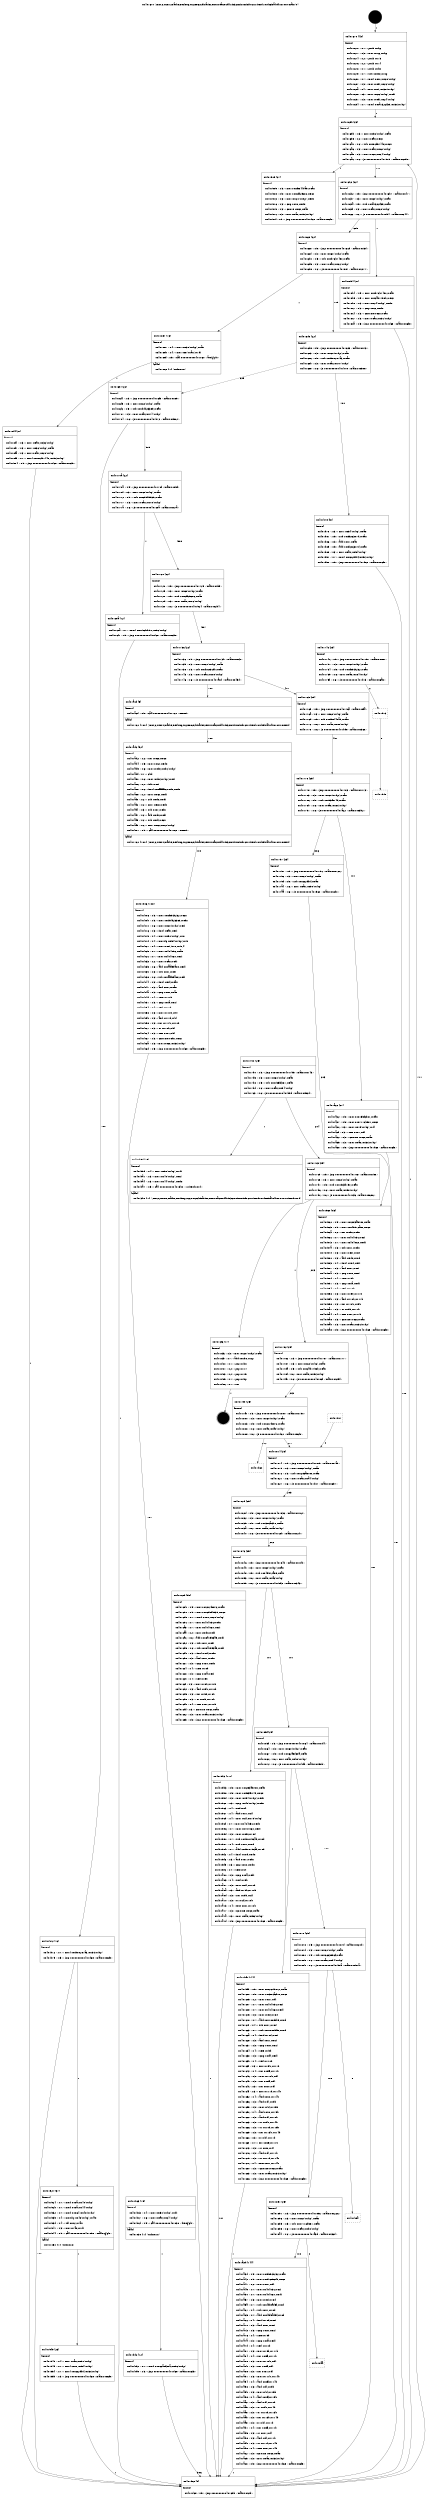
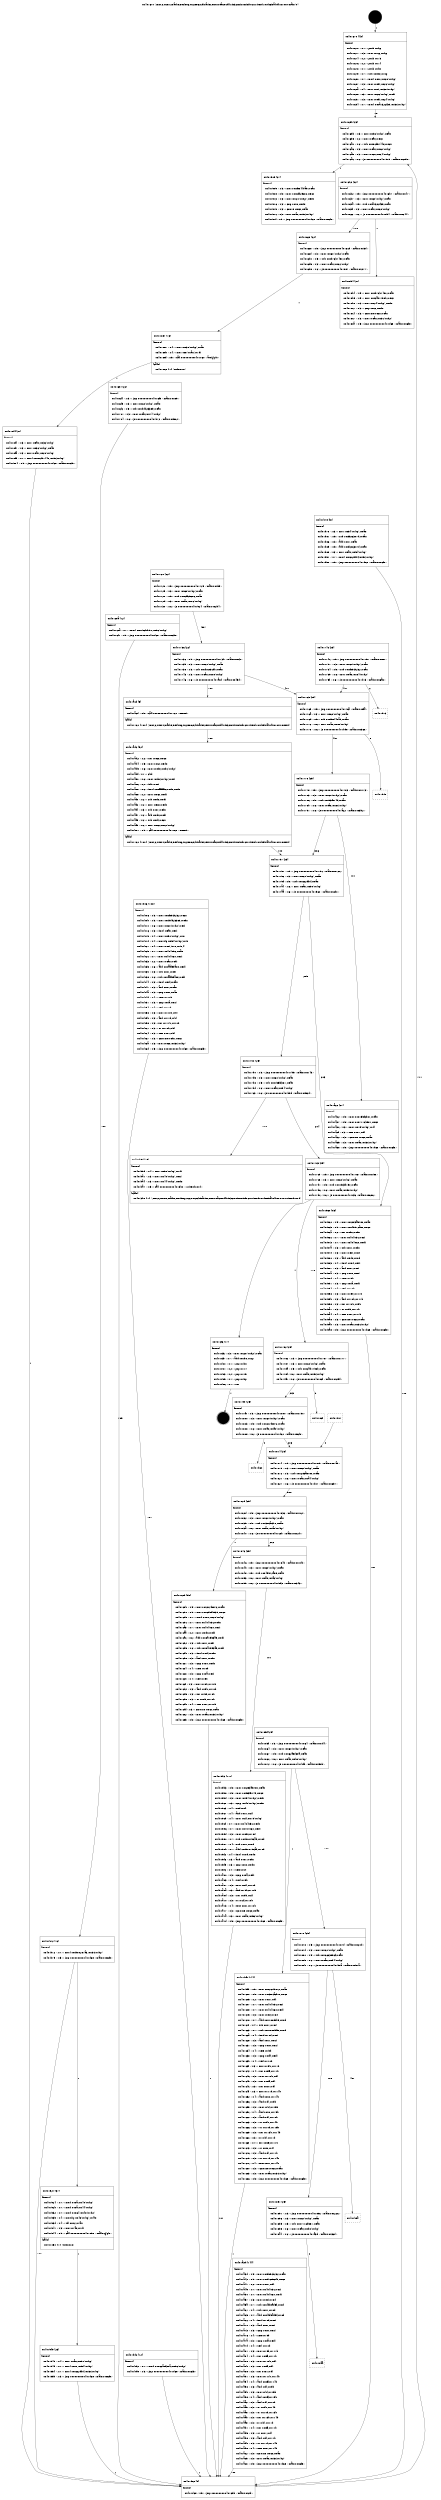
edge "0x401670 [43]" -> "0x40169b [23]": label " 1" -> " 101"
edge "0x40169b [23]" -> "0x4016b2 [22]": removed, label "711"
edge "0x4016b2 [22]" -> "0x4016c8 [22]": label " 609" -> " 710"
node "0x4016de [22]": removed
node "0x40170a [22]": removed
edge "0x40174c [25]" -> "0x401765 [25]": added, label "407"
edge "0x401d13" -> "0x401bde": now "0x401765 [25]" -> "0x401bde"
edge "0x401ad2 [52]" -> "0x401b06 [108]": now "0x401ad2 [52]" -> "0x401797 [25]"
edge "0x401797 [25]" -> "0x4017b0 [25]": added, label "205"
edge "0x4017b0 [25]" -> "0x401b9d [15]": label " 1" -> " 710"
edge "0x4017c9 [25]" -> "0x4017e2 [25]": label " 203" -> " 710"
edge "0x401cea [12]" -> "0x401d6e [5]": label " 1" -> " 709"
node "0x4018cf": added
edge "0x4017fb [25]" -> "0x401d60": label " 202" -> " 0"
edge "0x4017fb [25]" -> "0x401814 [25]": label " 201" -> " 203"
edge "0x4018b4 [27]" -> "0x401d6e [5]": removed, label "1"
edge "0x401814 [25]" -> "0x40182d [25]": label " 203" -> " 508"
edge "0x40182d [25]" -> "0x401c8b [95]": added, label "1"
edge "0x401846 [25]" -> "0x40185f [25]": removed, label "101"
edge "0x401a22 [27]" -> "0x401d6e [5]": removed, label "101"
edge "0x401878 [25]" -> "0x401bea": label " 0" -> " 407"
node "0x401bc3 [15]": removed
edge "0x401891 [25]" -> "0x401a3d [144]": removed, label "100"
edge "0x401bd2 [12]" -> "0x401d6e [5]": label " 306" -> " 1"
edge "0x401a3d [144]" -> "0x401d6e [5]": label " 1" -> " 100"
